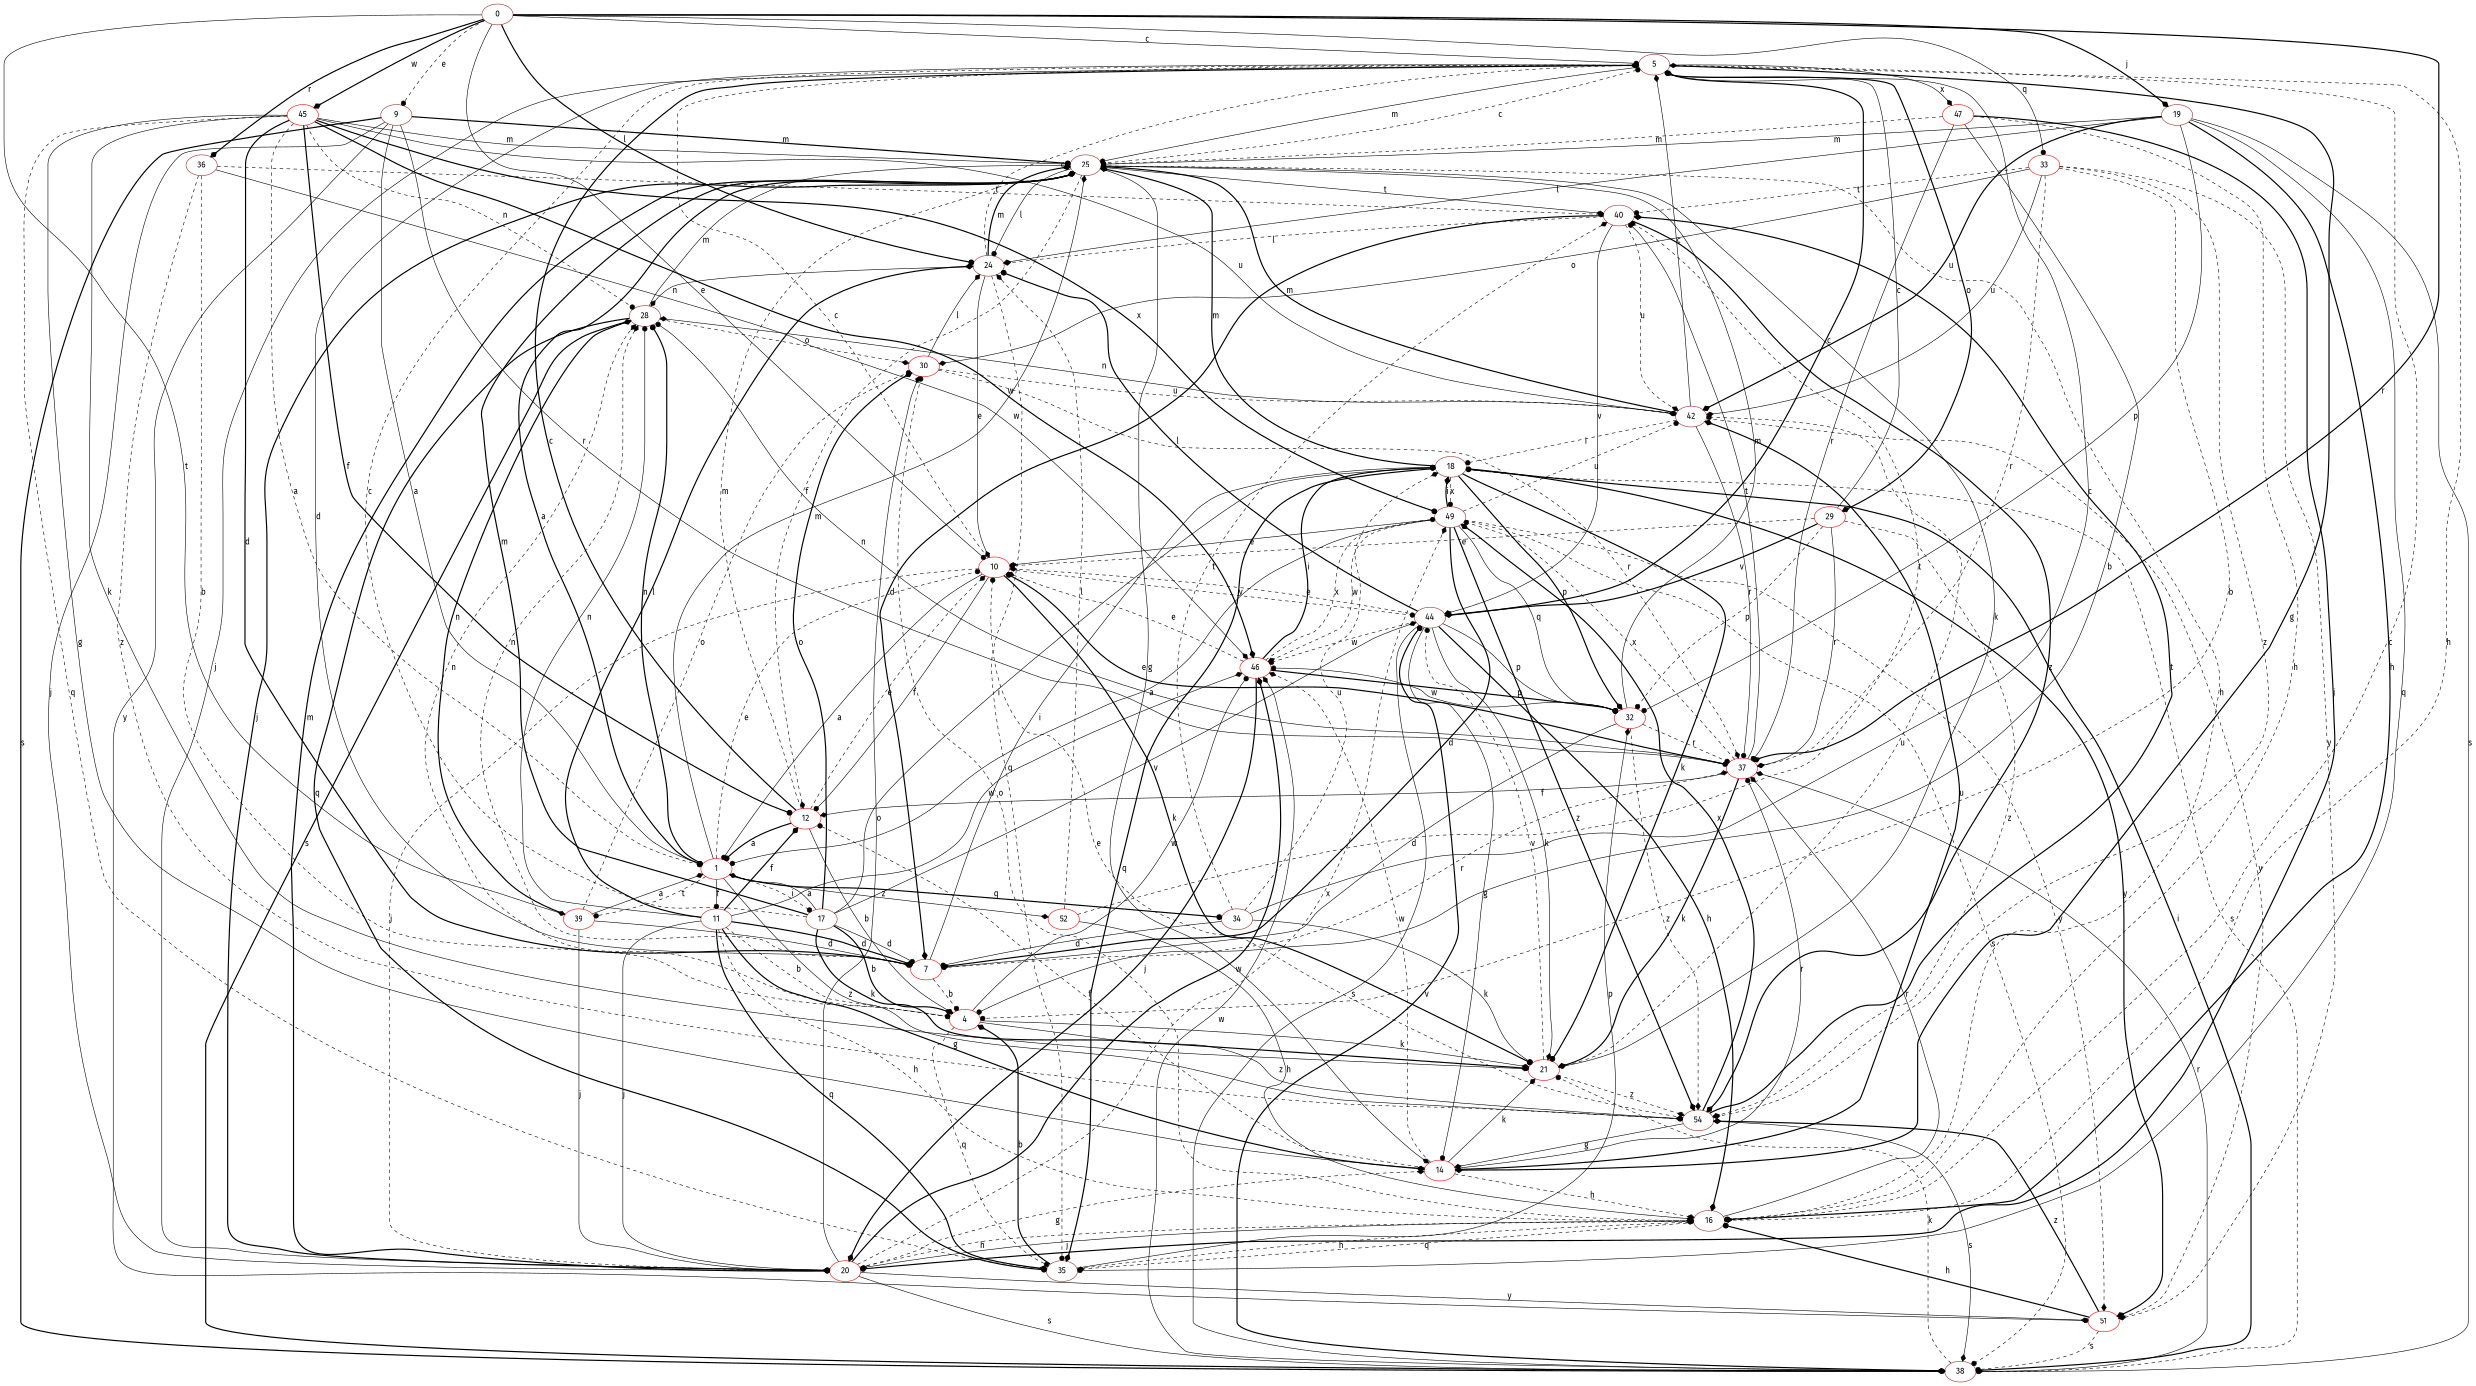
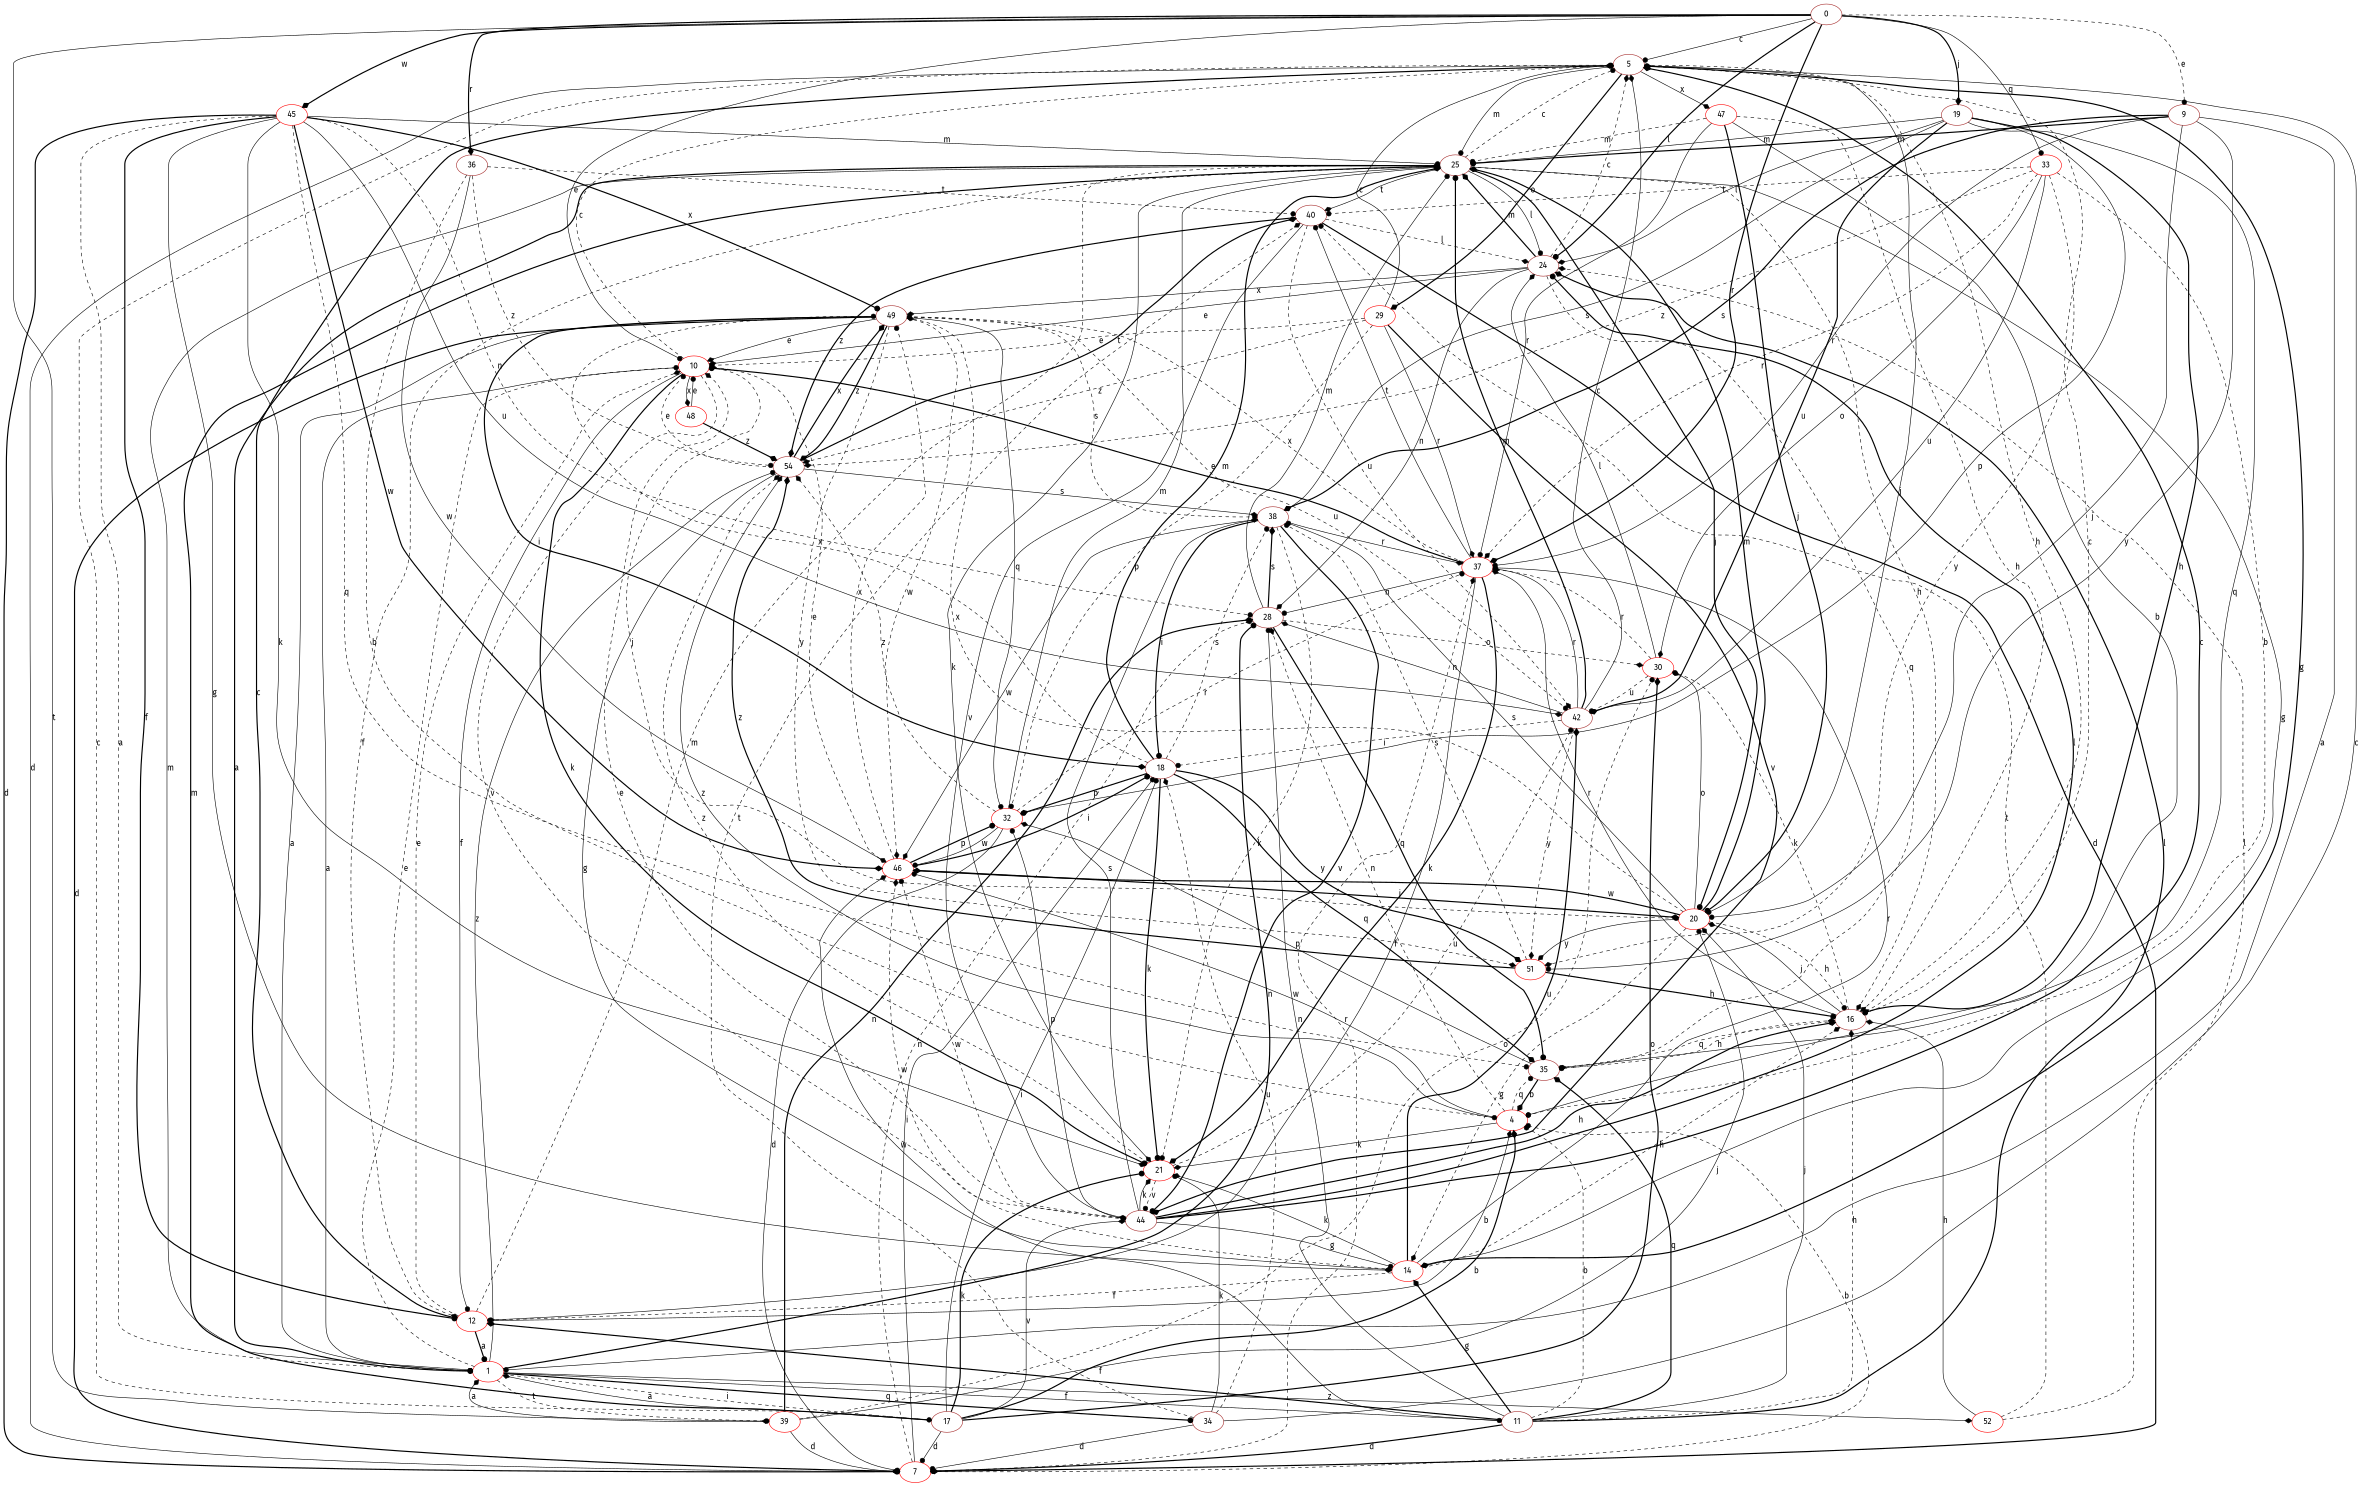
edge "24" -> "49": added, label "x"
node "48": added
edge "16" -> "30": label "o" -> "k"
